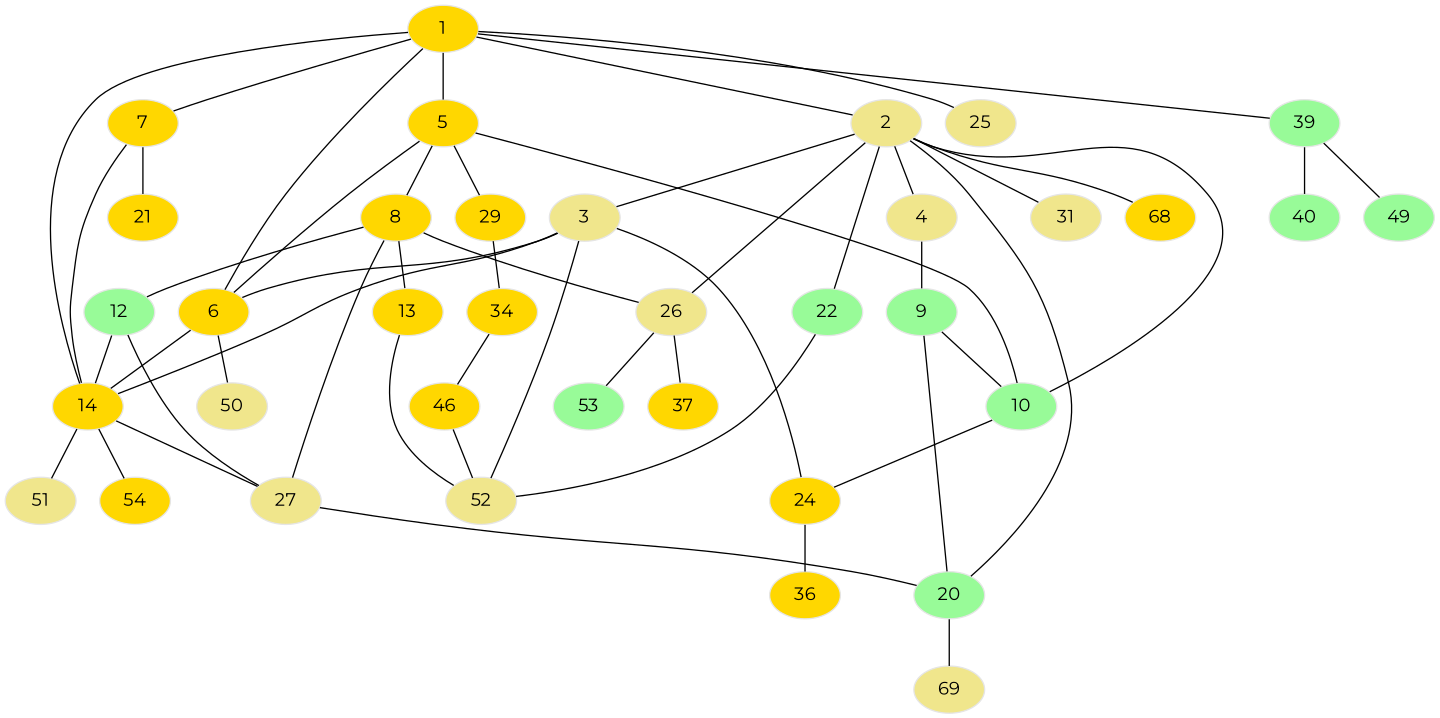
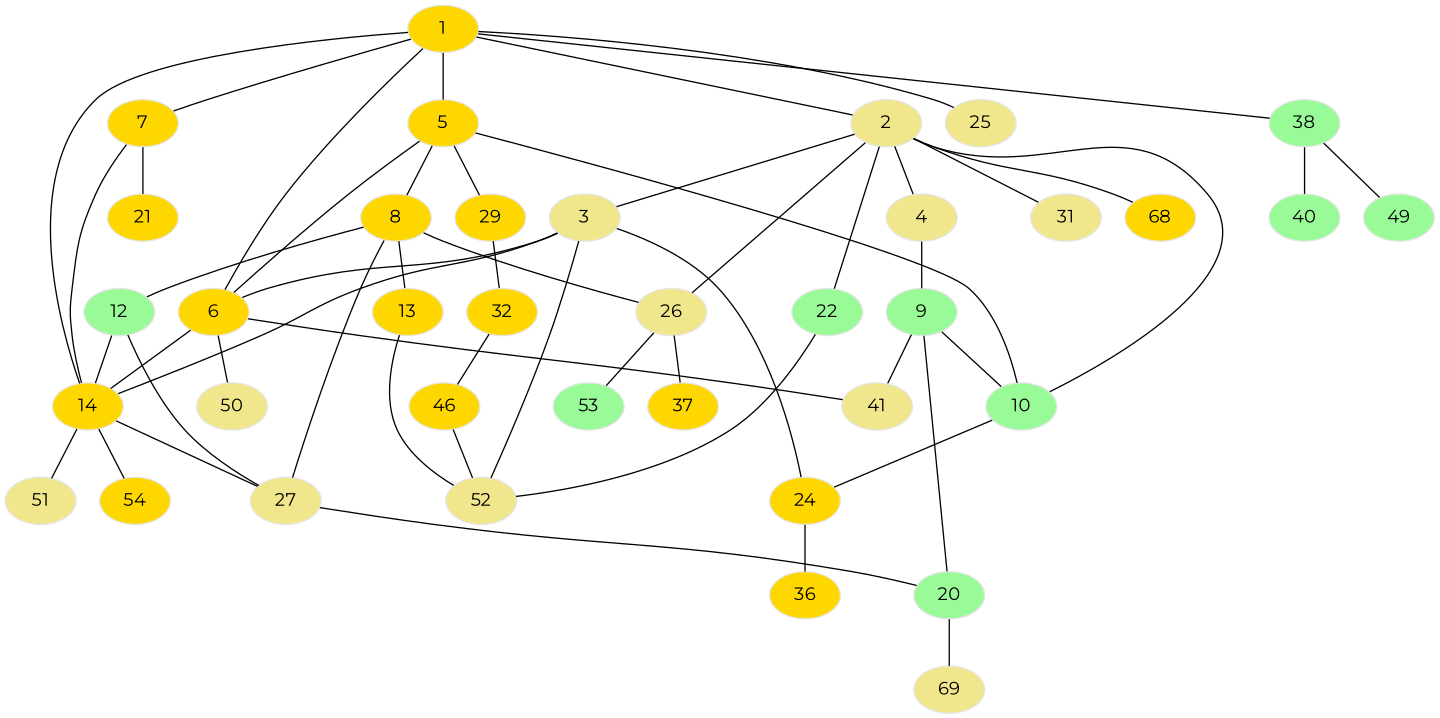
node "39": label "39" -> "38"
node "34": label "34" -> "32"
edge "2" -- "20": removed
node "41": added
